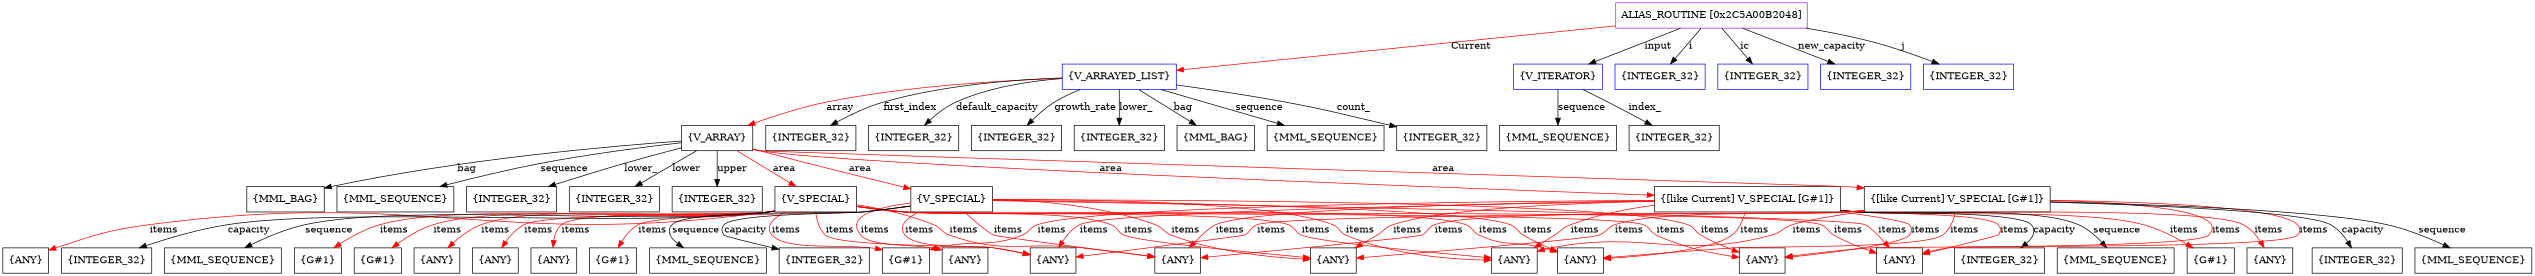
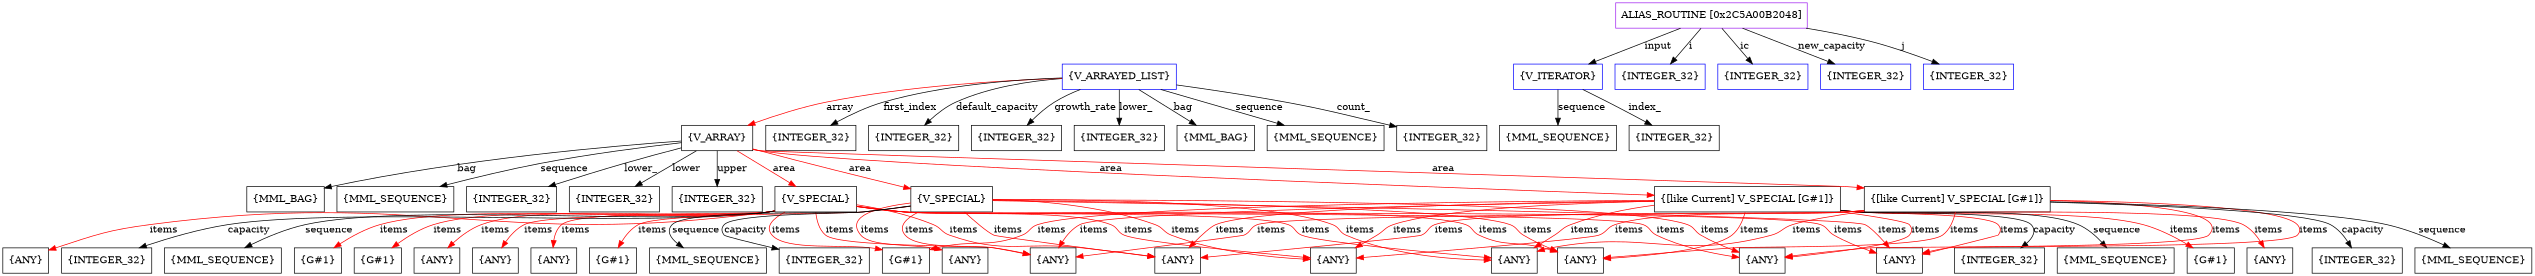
edge "ALIAS_ROUTINE [0x2C5A00B2048]" -> "{V_ARRAYED_LIST}": removed, label "Current"
